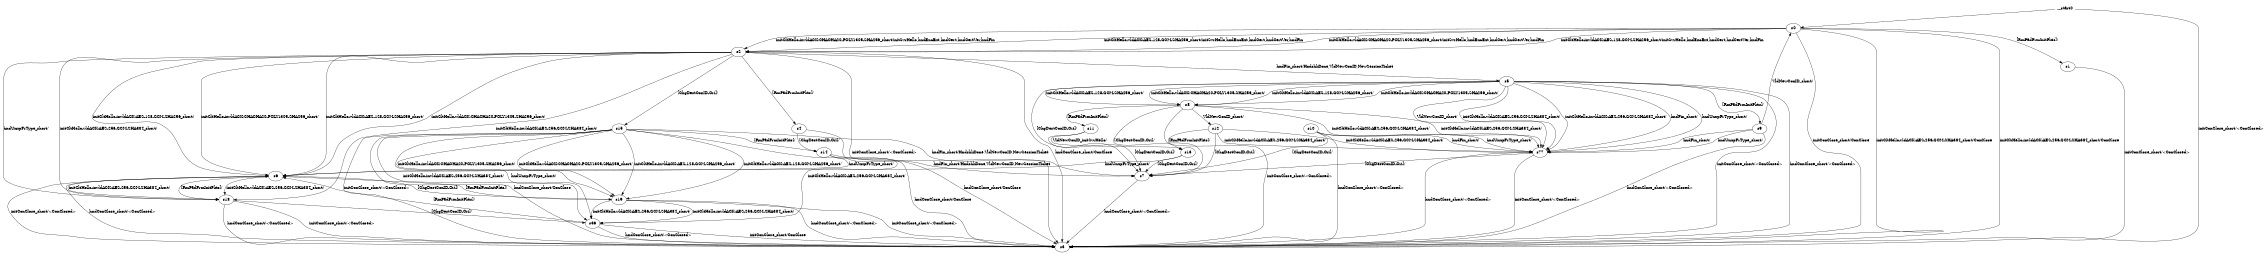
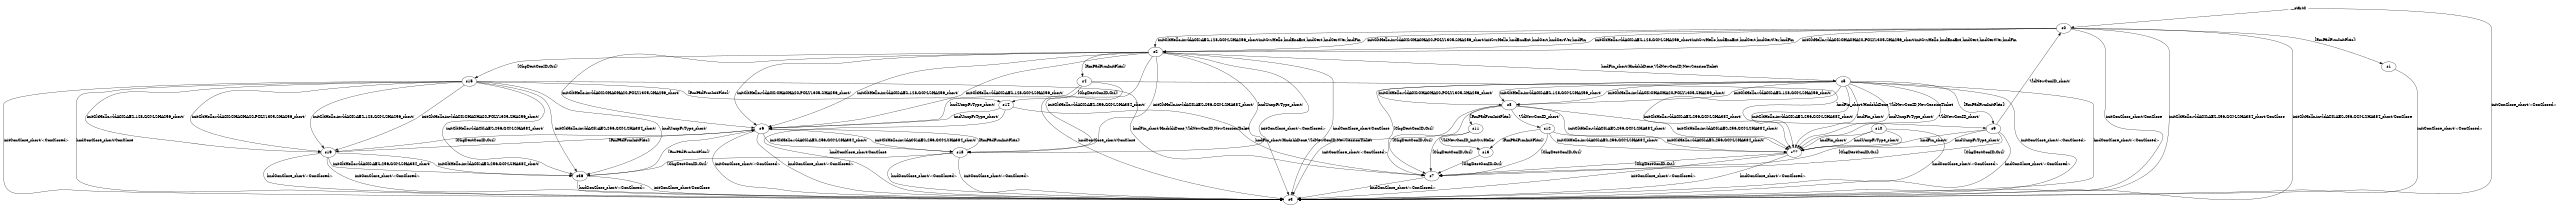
edge "s4" -> "s9": added, label "hndFin_short/HndshkDone,VldNewConID,NewSessionTicket"
edge "s9" -> "s7": added, label "[ChgDestConID-Ori]/"
edge "s13" -> "s6": now "s4" -> "s6"
